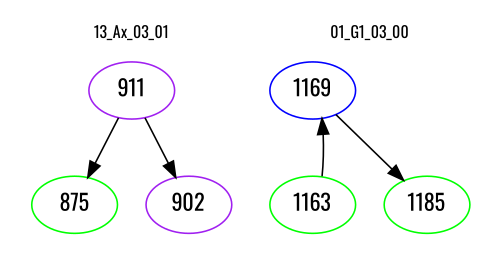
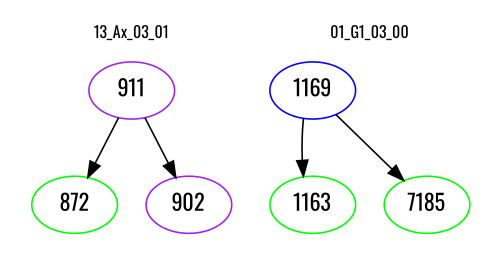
edge "1163" -> "1169": reversed
node "875": label "875" -> "872"
node "1185": label "1185" -> "7185"
